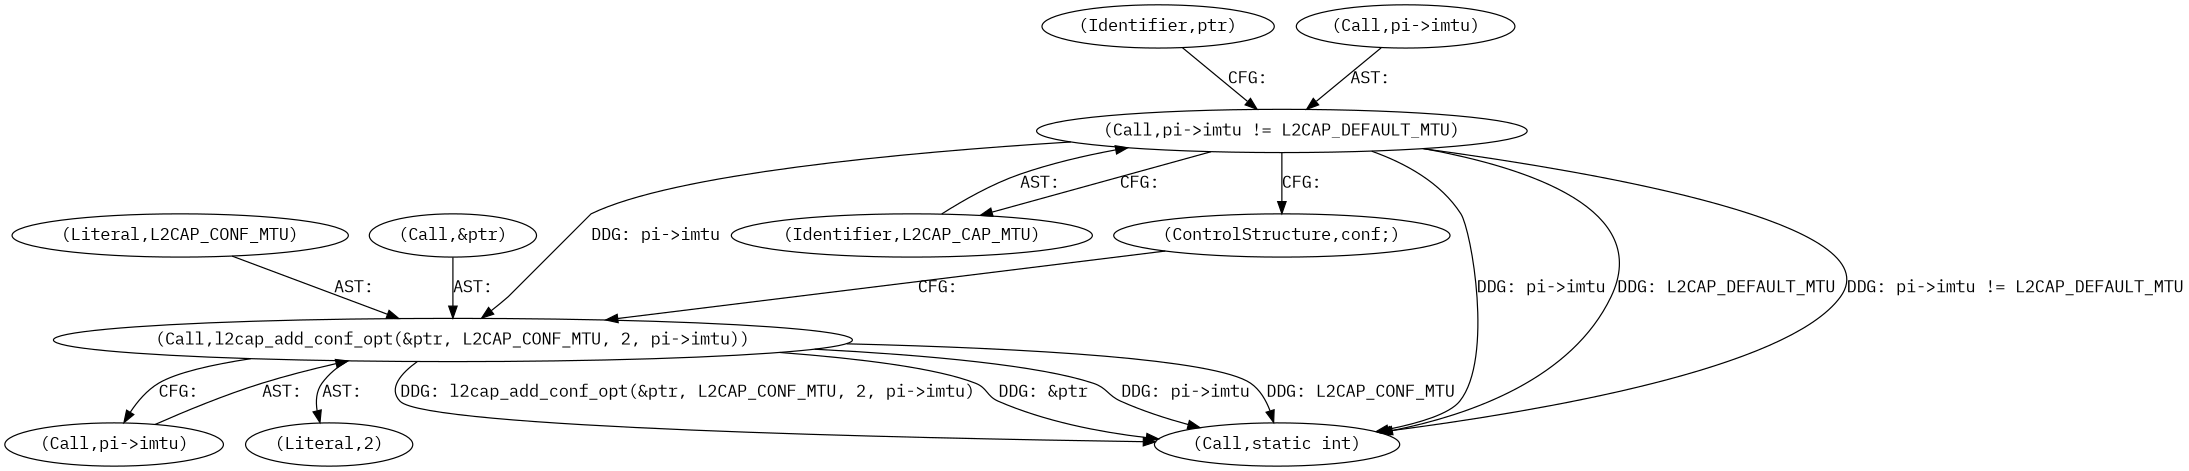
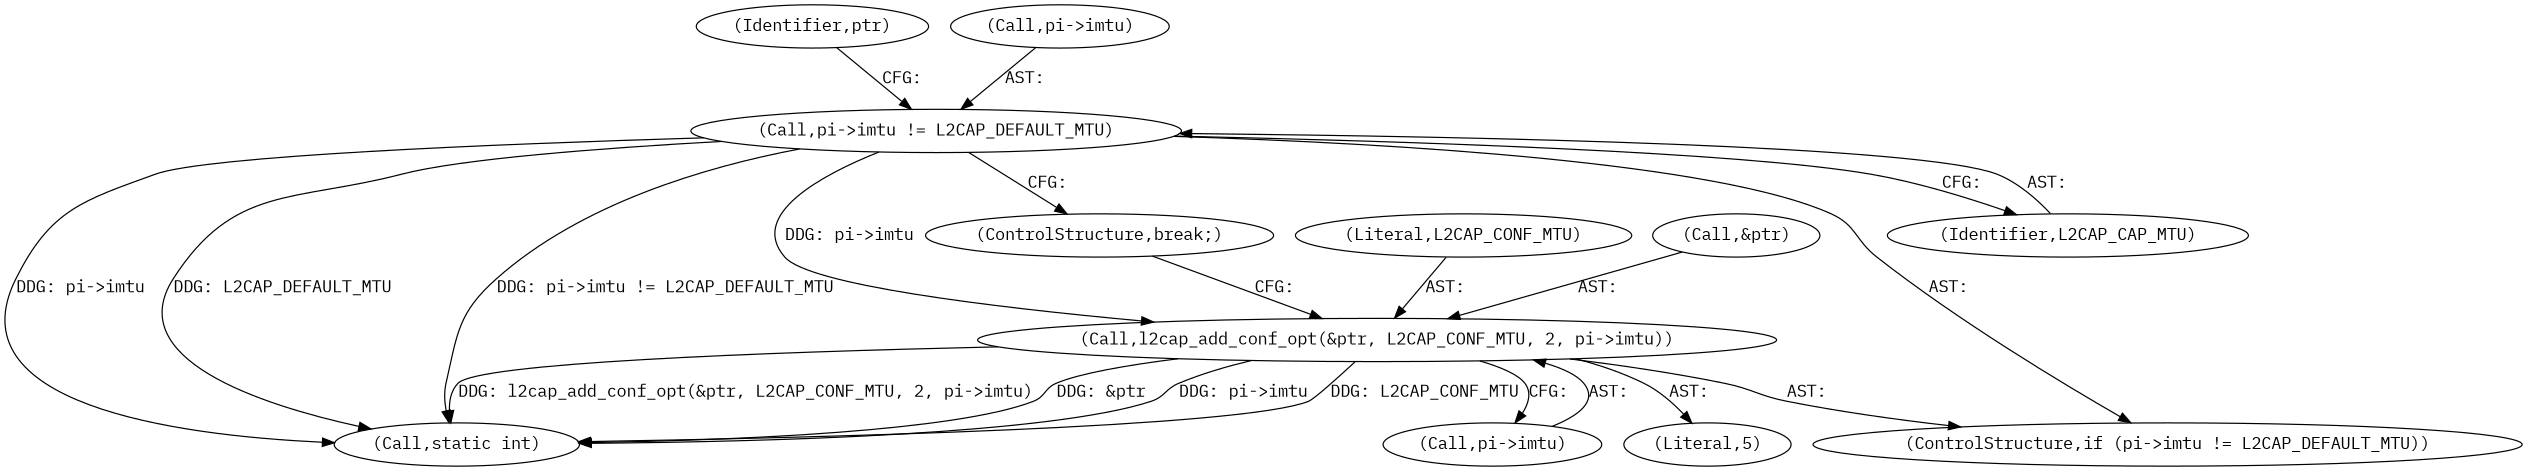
node "(ControlStructure,conf;)": label "(ControlStructure,conf;)" -> "(ControlStructure,break;)"
node "(Literal,2)": label "(Literal,2)" -> "(Literal,5)"
node "(ControlStructure,if (pi->imtu != L2CAP_DEFAULT_MTU))": added
